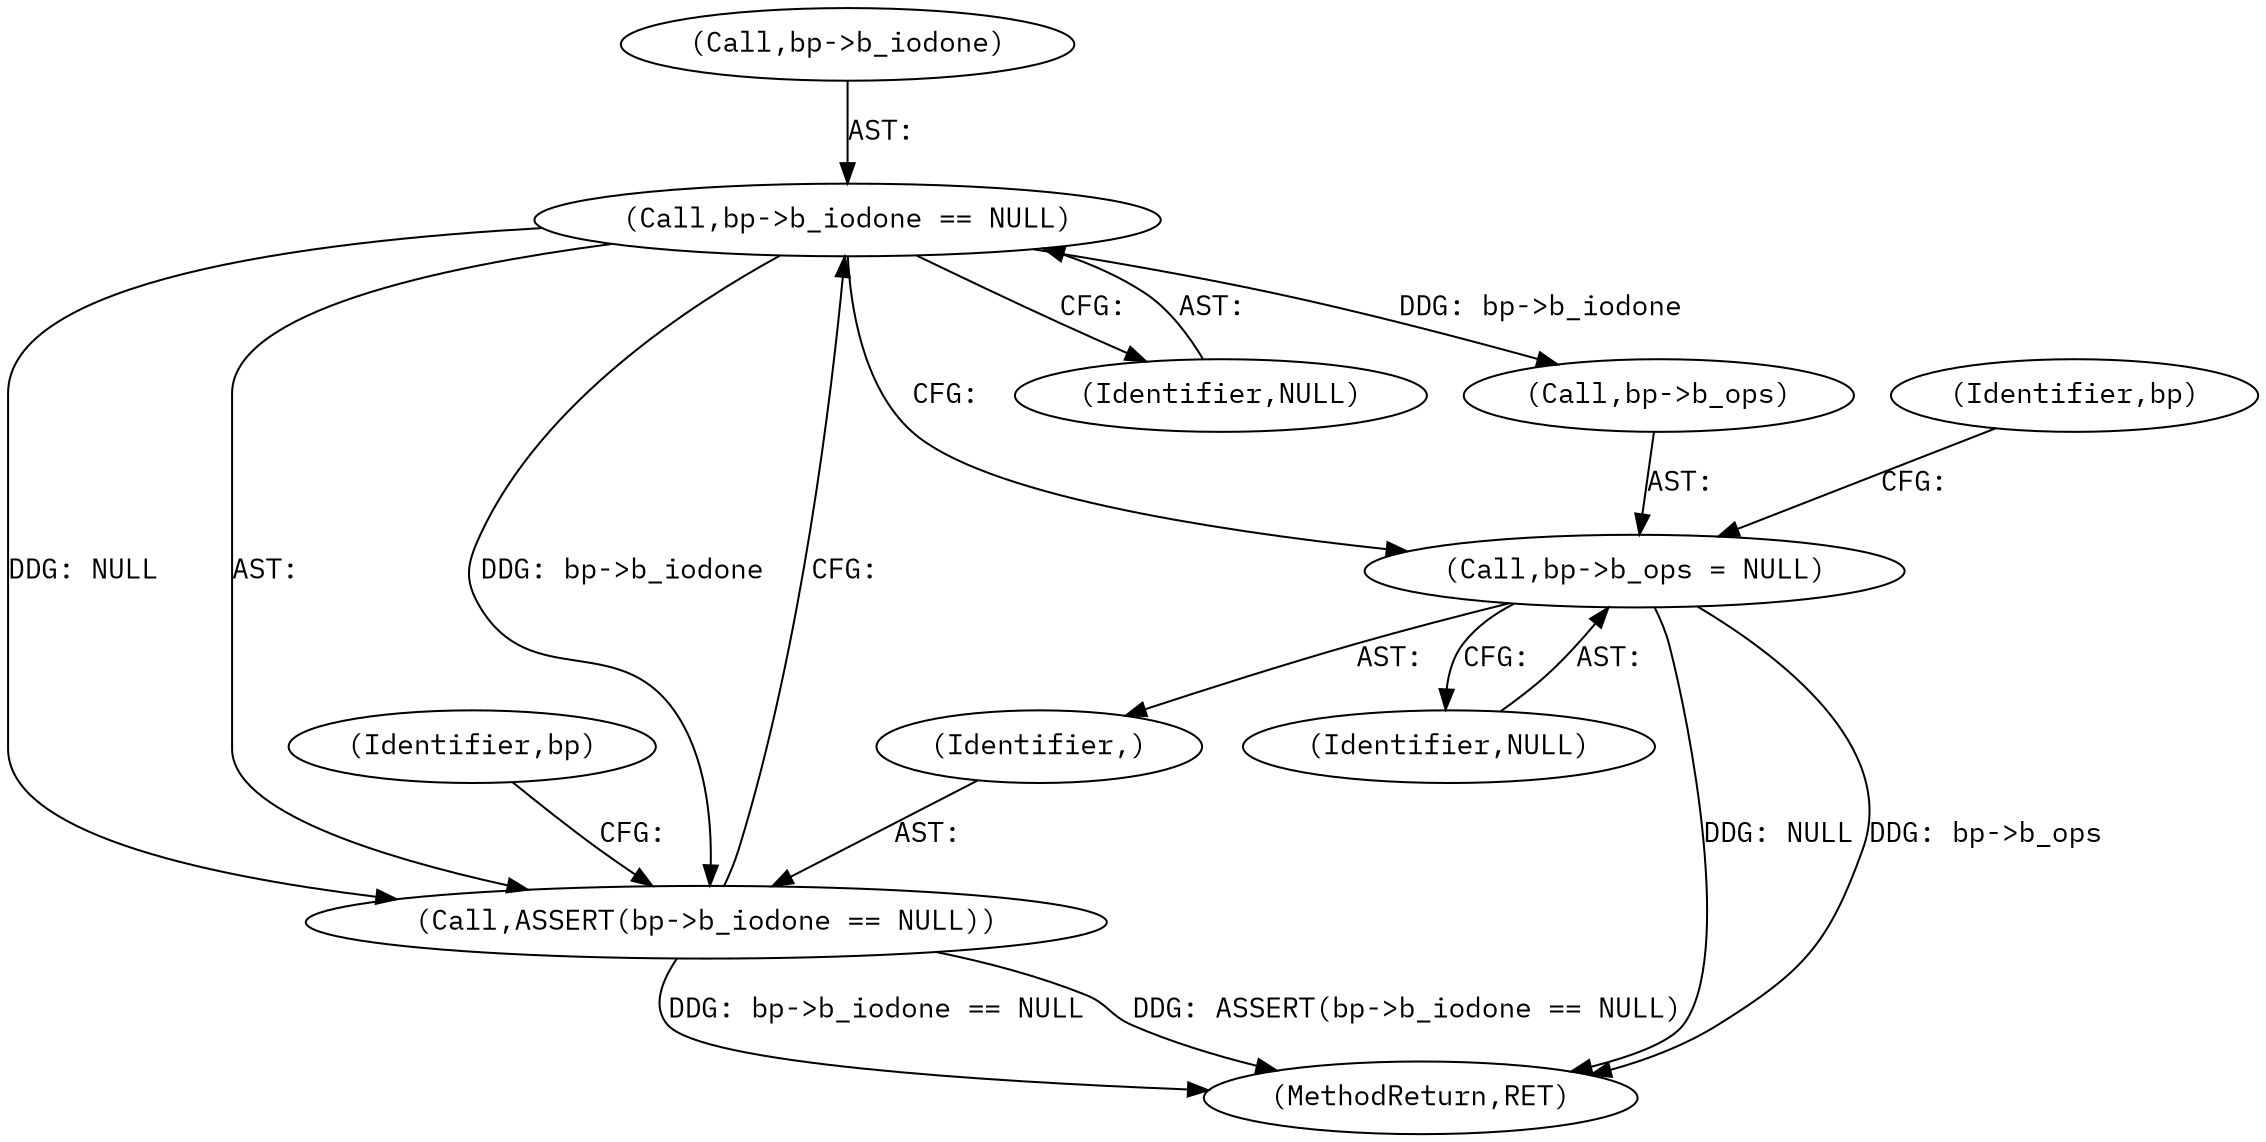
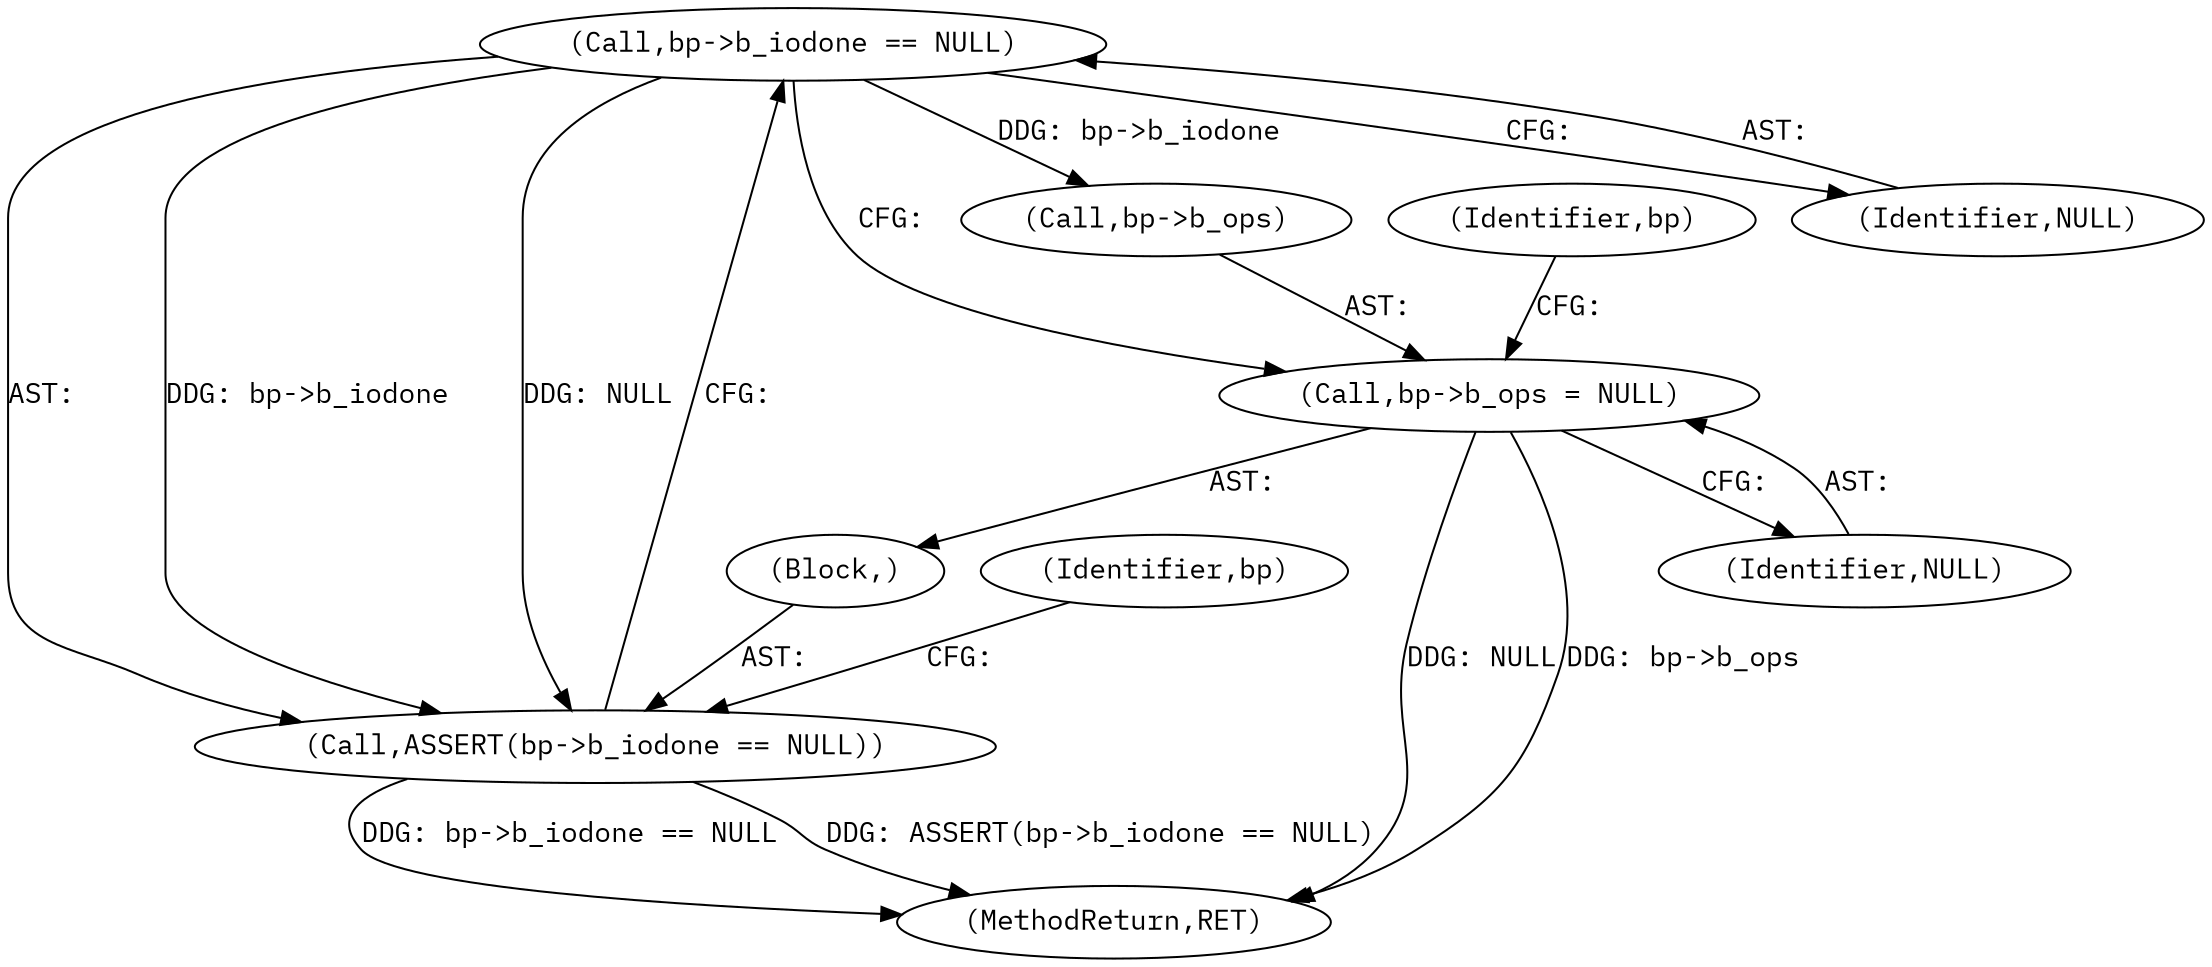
node "(Call,bp->b_iodone)": removed
node "(Identifier,)": label "(Identifier,)" -> "(Block,)"
